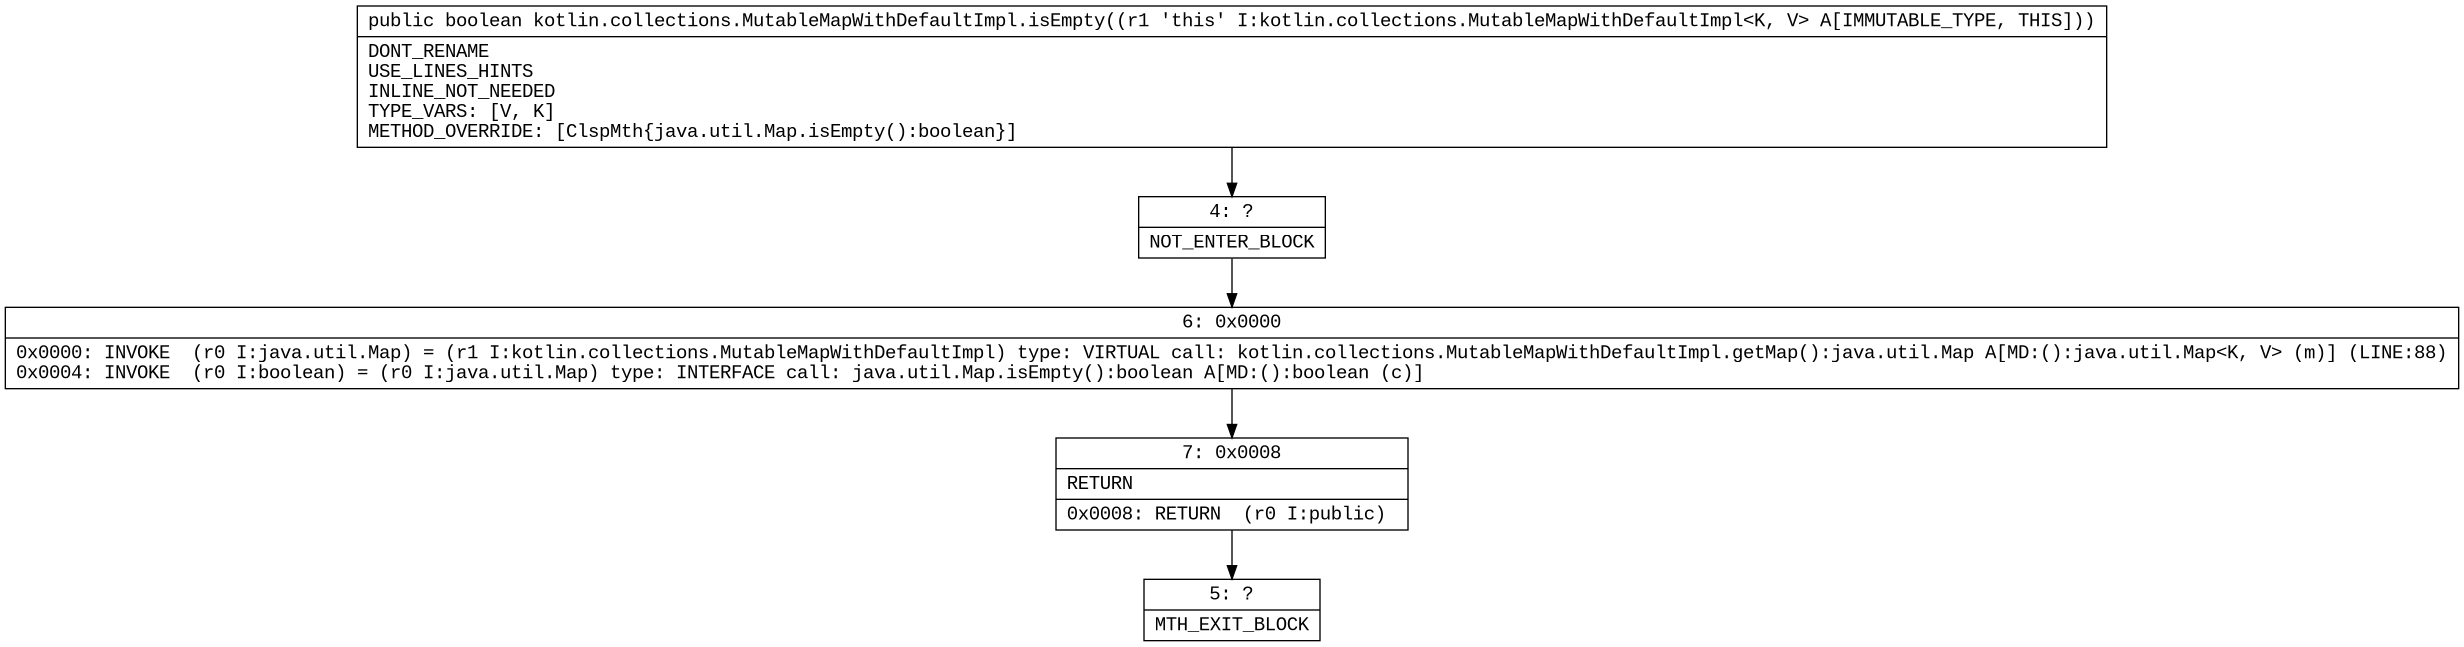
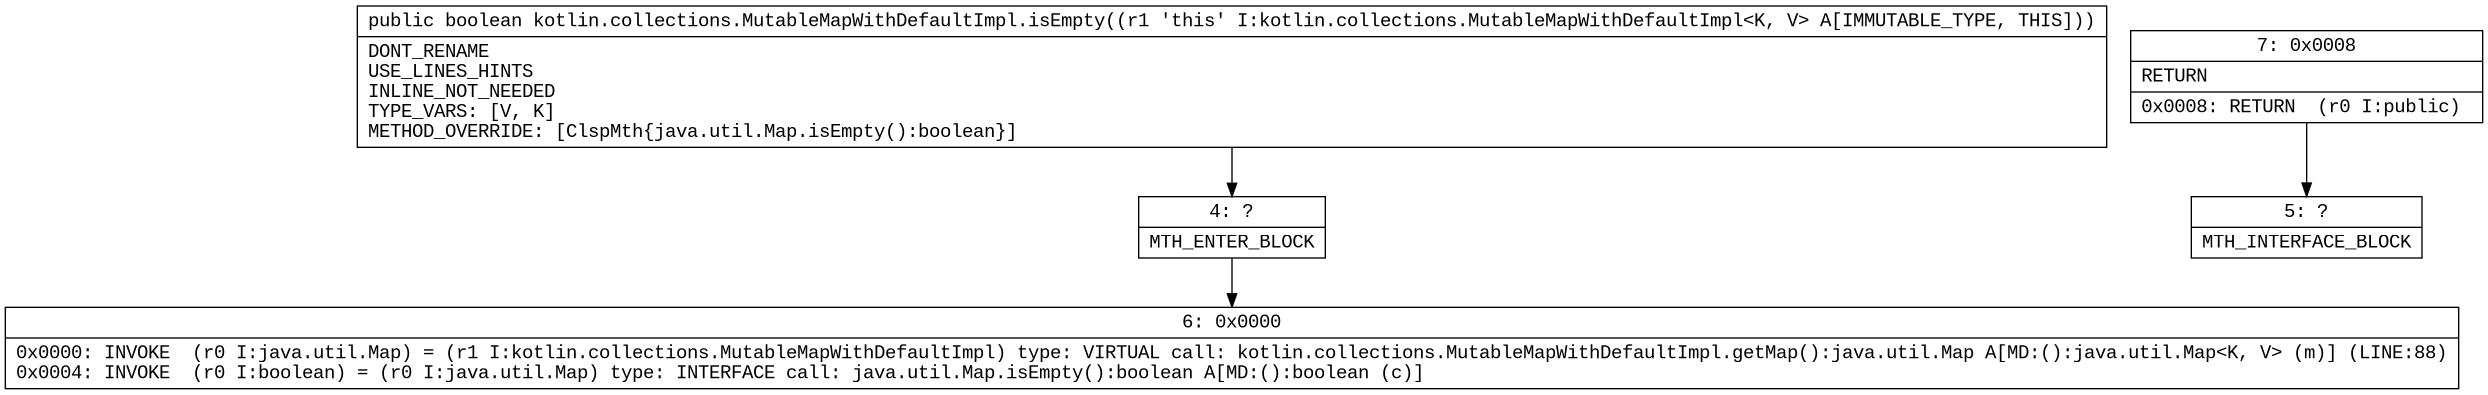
node "4: ?": text "NOT_ENTER_BLOCK" -> "MTH_ENTER_BLOCK"
edge "6: 0x0000" -> "7: 0x0008": removed
node "5: ?": text "MTH_EXIT_BLOCK" -> "MTH_INTERFACE_BLOCK"
